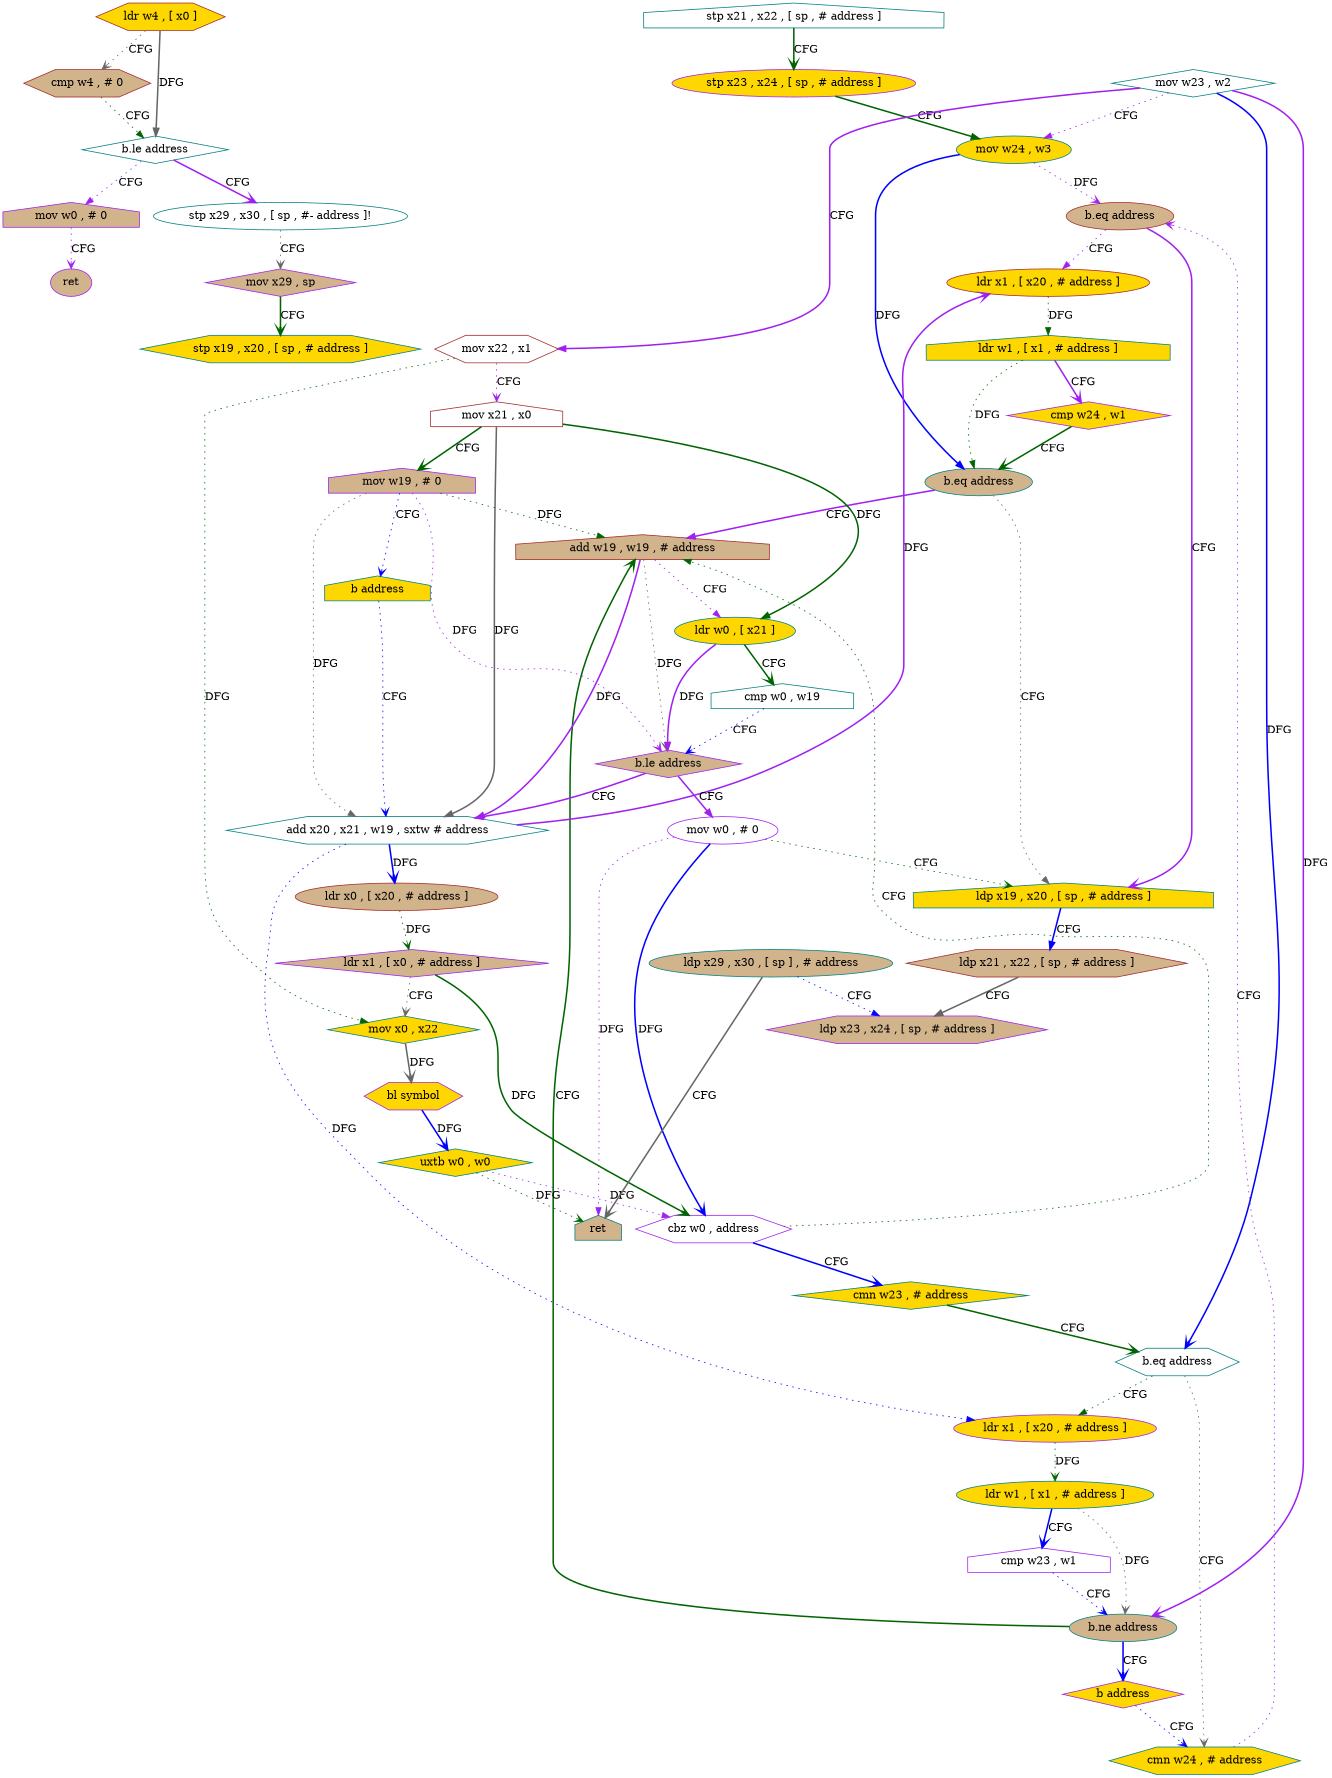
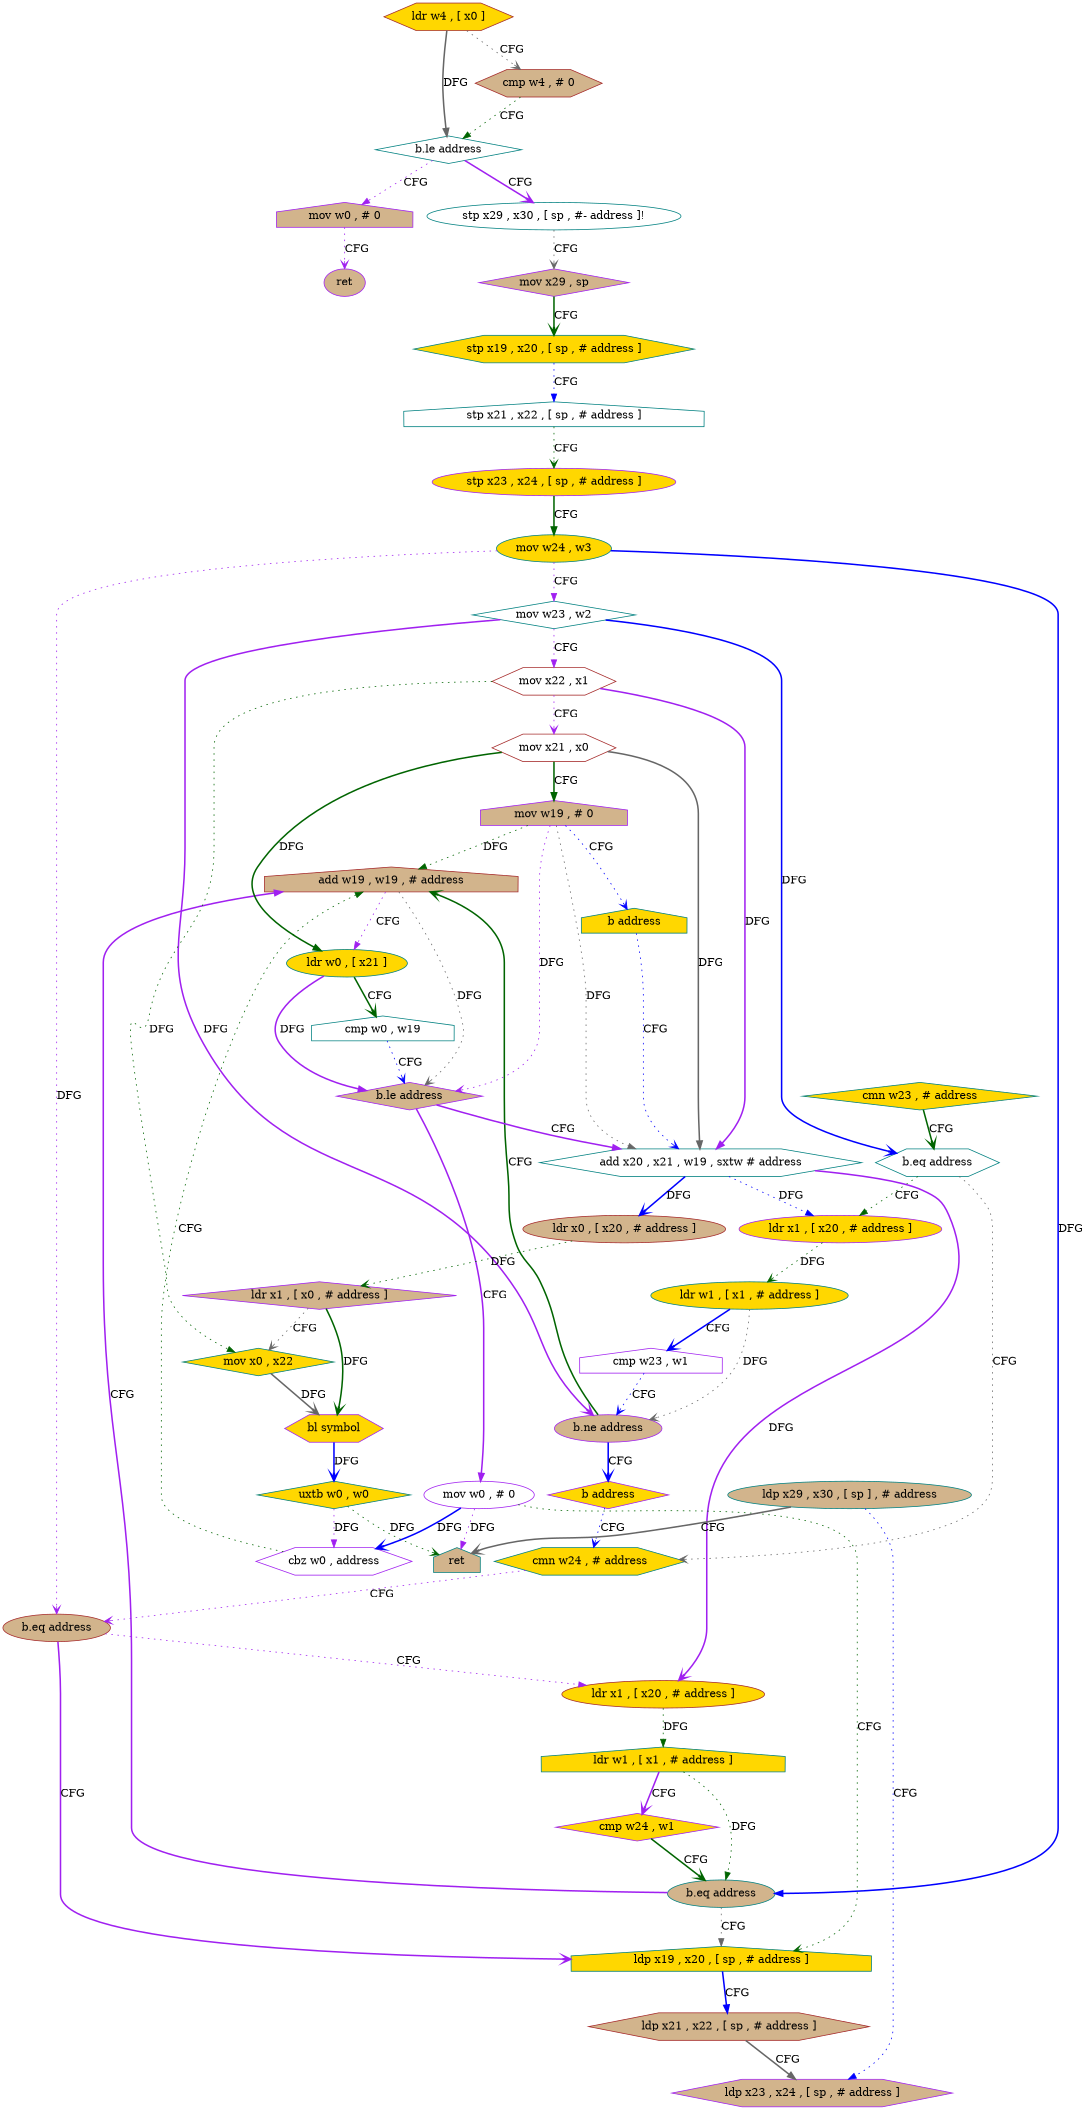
edge "stp x21 , x22 , [ sp , # address ]" -> "stp x23 , x24 , [ sp , # address ]": style bold -> dotted
edge "mov w23 , w2" -> "mov w24 , w3": reversed
edge "mov w23 , w2" -> "mov x22 , x1": style bold -> dotted
edge "stp x19 , x20 , [ sp , # address ]" -> "stp x21 , x22 , [ sp , # address ]": added, label "CFG"
node "mov x21 , x0": shape house -> hexagon
edge "mov x21 , x0" -> "mov w19 , # 0": arrowhead vee -> normal
edge "add w19 , w19 , # address" -> "add x20 , x21 , w19 , sxtw # address": now "mov x22 , x1" -> "add x20 , x21 , w19 , sxtw # address"
edge "ldr x1 , [ x0 , # address ]" -> "cbz w0 , address": now "ldr x1 , [ x0 , # address ]" -> "bl symbol"
edge "cbz w0 , address" -> "cmn w23 , # address": removed, label "CFG"
node "b.ne address": color teal -> purple
